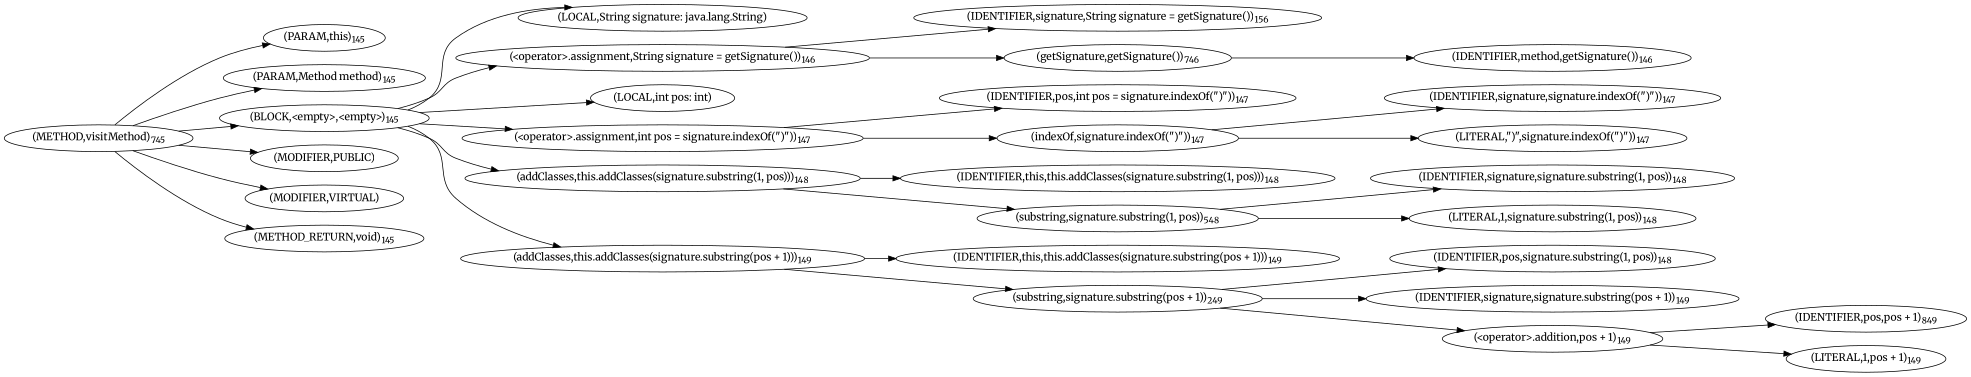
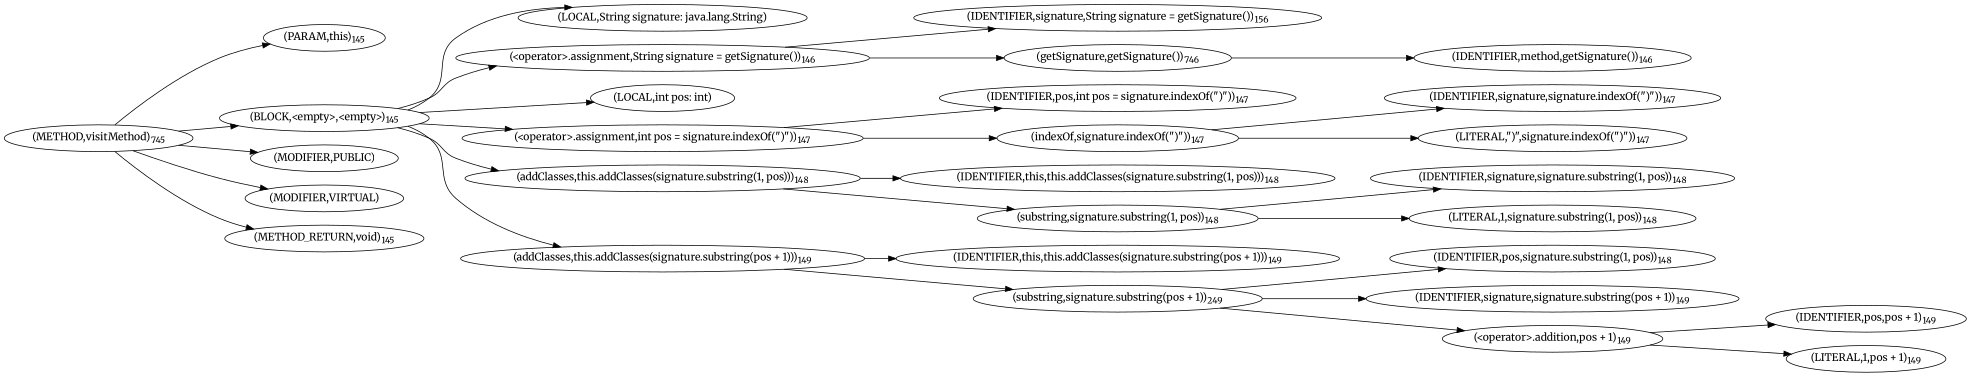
node "(PARAM,Method method)": removed
node "(substring,signature.substring(1, pos))": text "548" -> "148"
node "(IDENTIFIER,pos,pos + 1)": text "849" -> "149"
